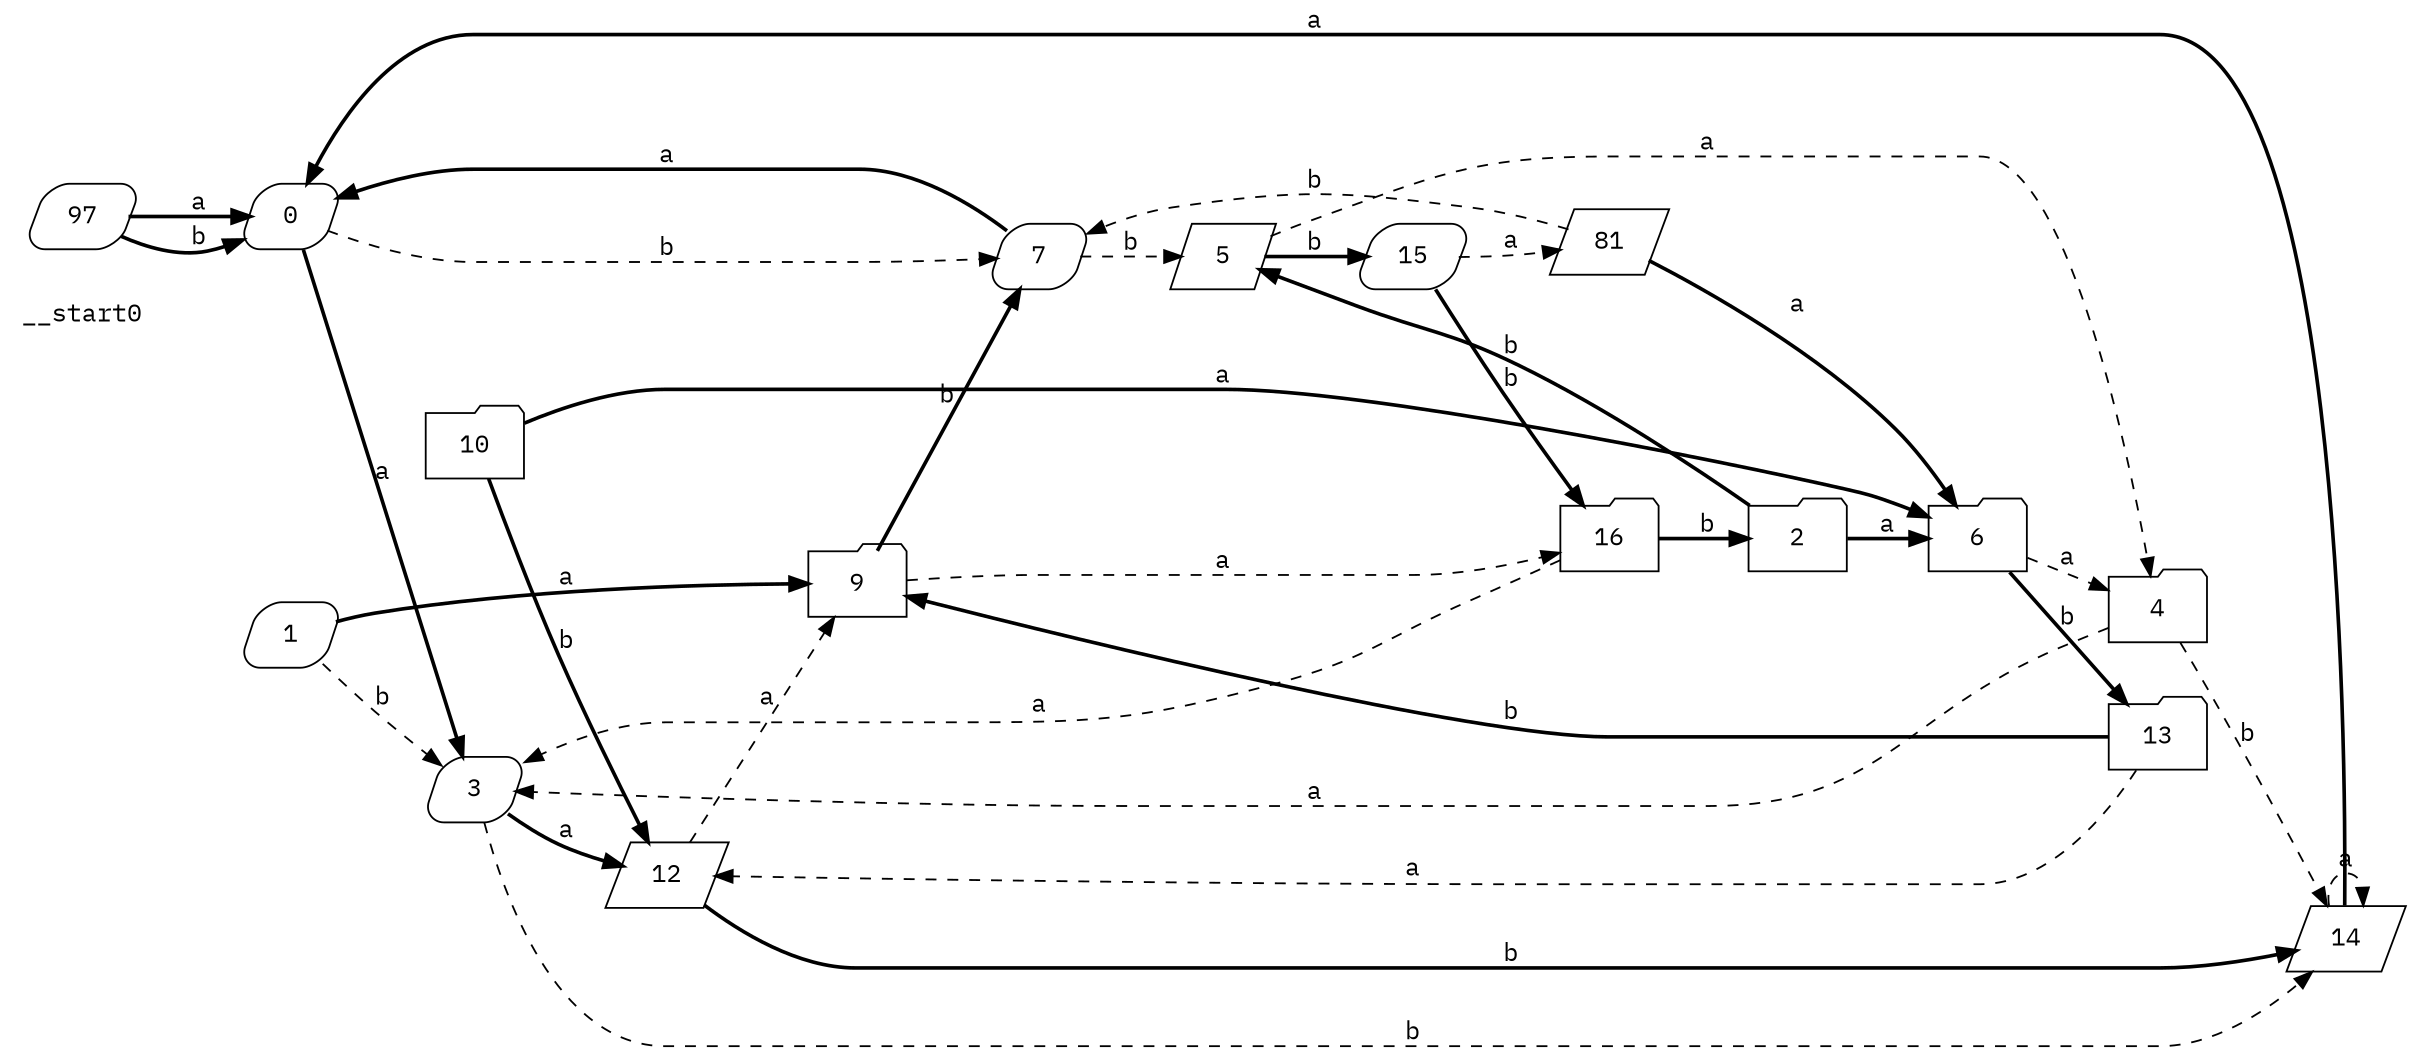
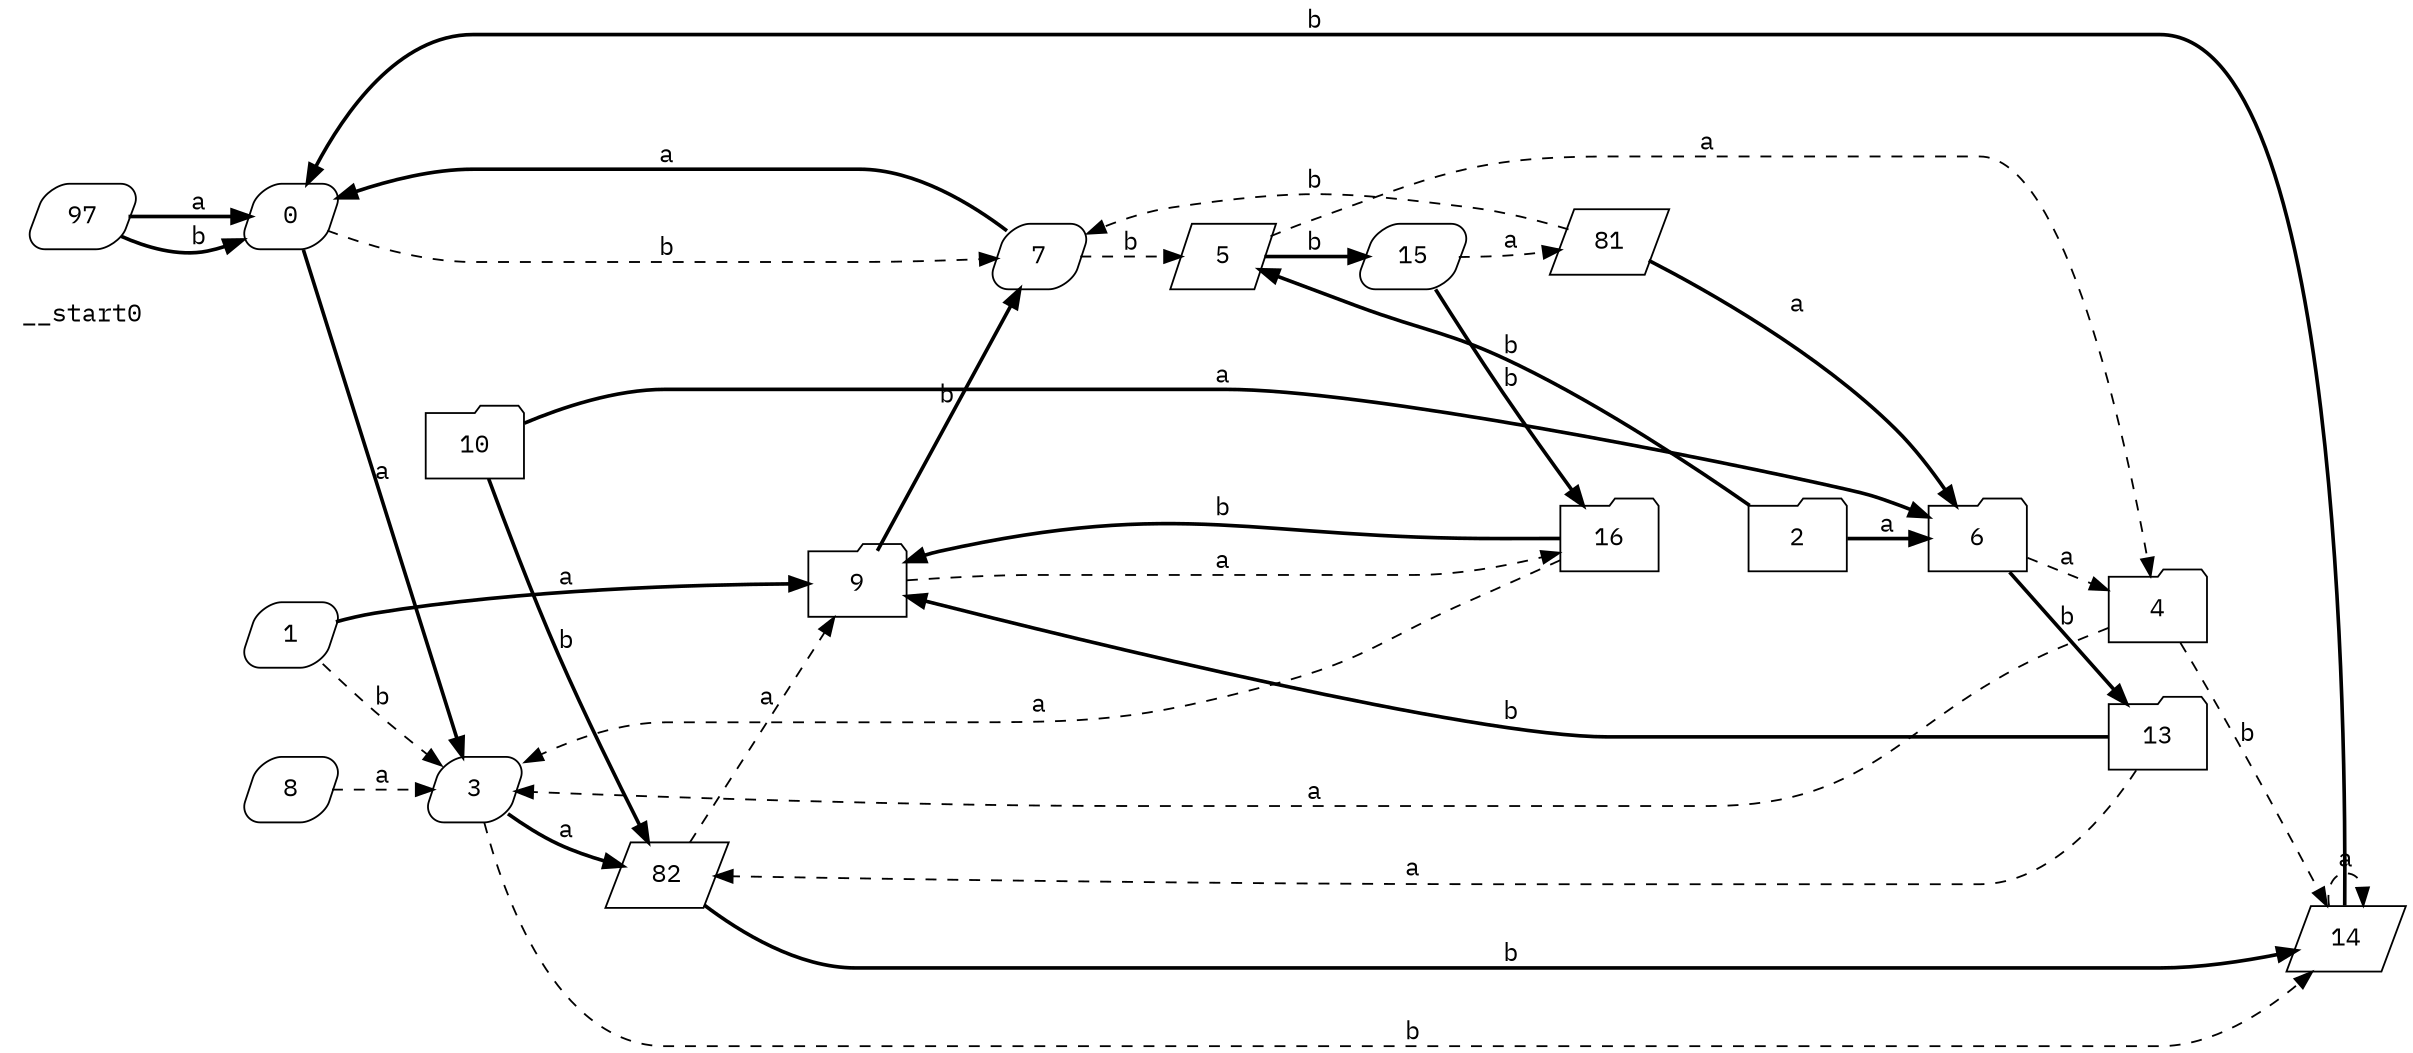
edge "14" -> "0": label "a" -> "b"
edge "16" -> "2": now "16" -> "9"
node "8": added
node "12": label "12" -> "82"
